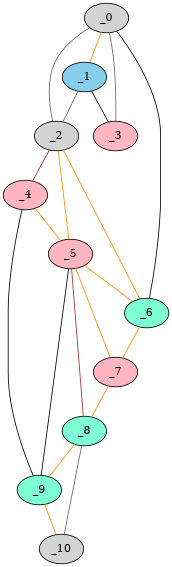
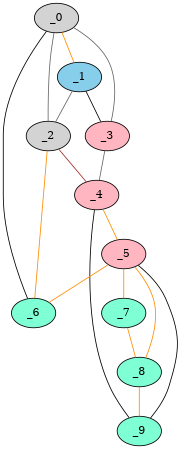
edge "_3" -- "_4": added
edge "_2" -- "_5": removed
edge "_5" -- "_8": color brown -> darkorange
edge "_6" -- "_7": removed
node "_7": fillcolor lightpink -> aquamarine
node "_10": removed
